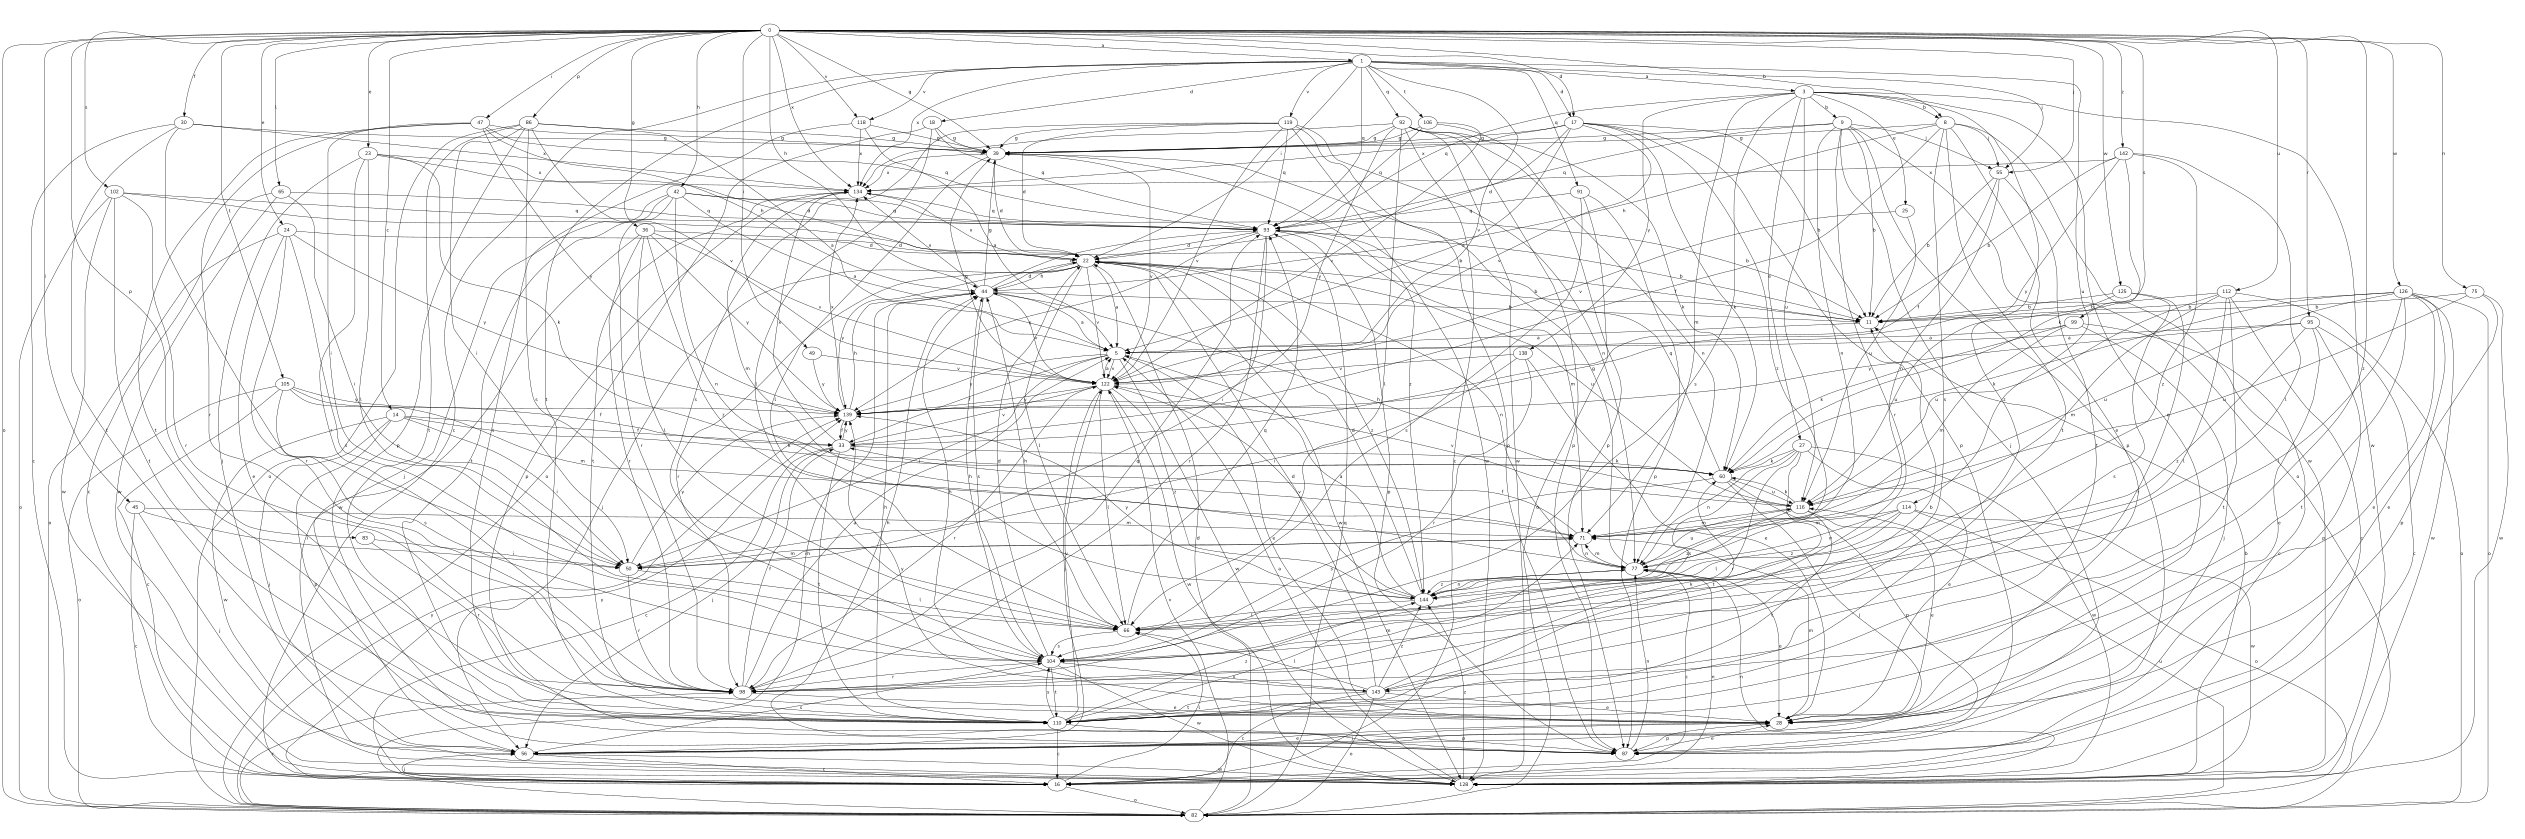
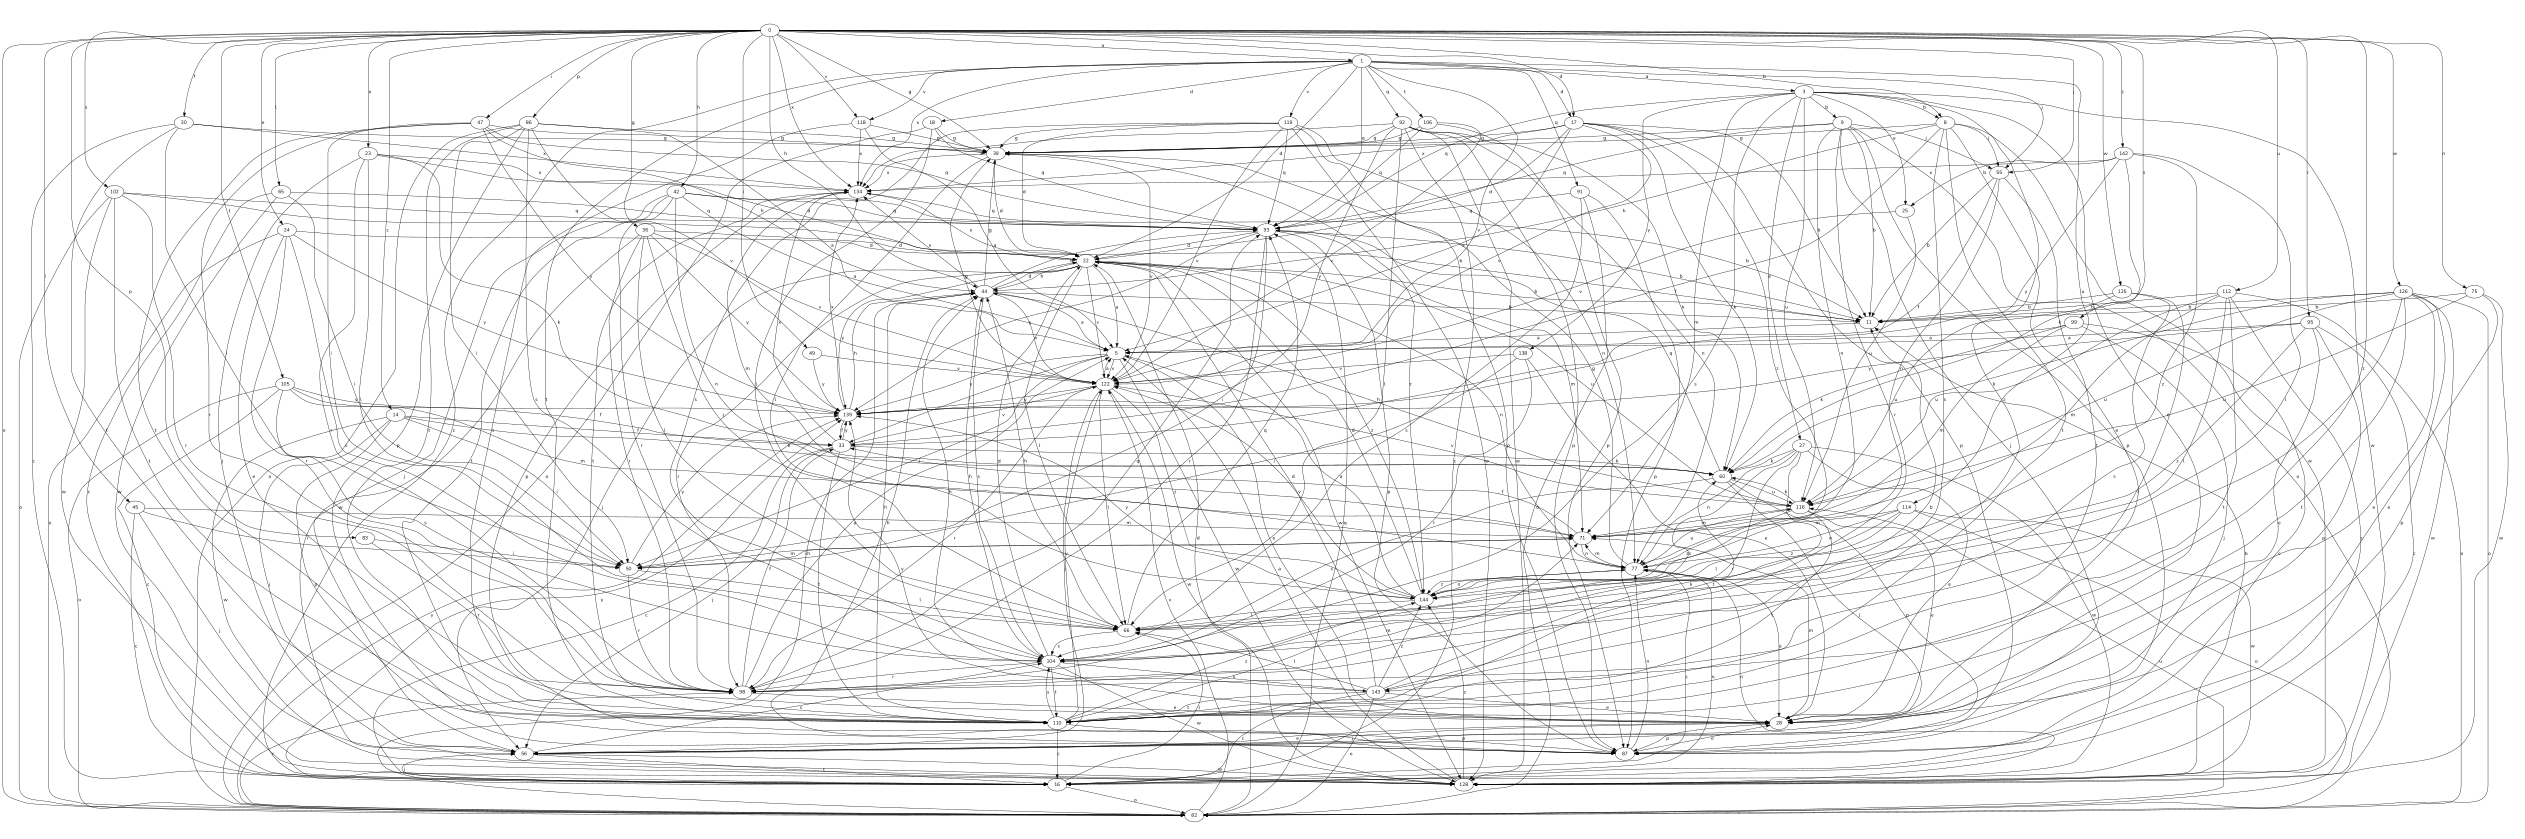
edge "1" -> "22": label "i" -> "d"
edge "142" -> "11": now "142" -> "25"
